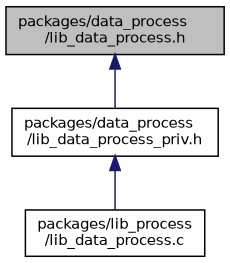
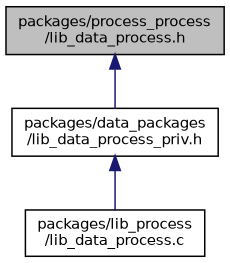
node "packages/data_process /lib_data_process.h": label "packages/data_process /lib_data_process.h" -> "packages/process_process /lib_data_process.h"
node "packages/data_process /lib_data_process_priv.h": label "packages/data_process /lib_data_process_priv.h" -> "packages/data_packages /lib_data_process_priv.h"
